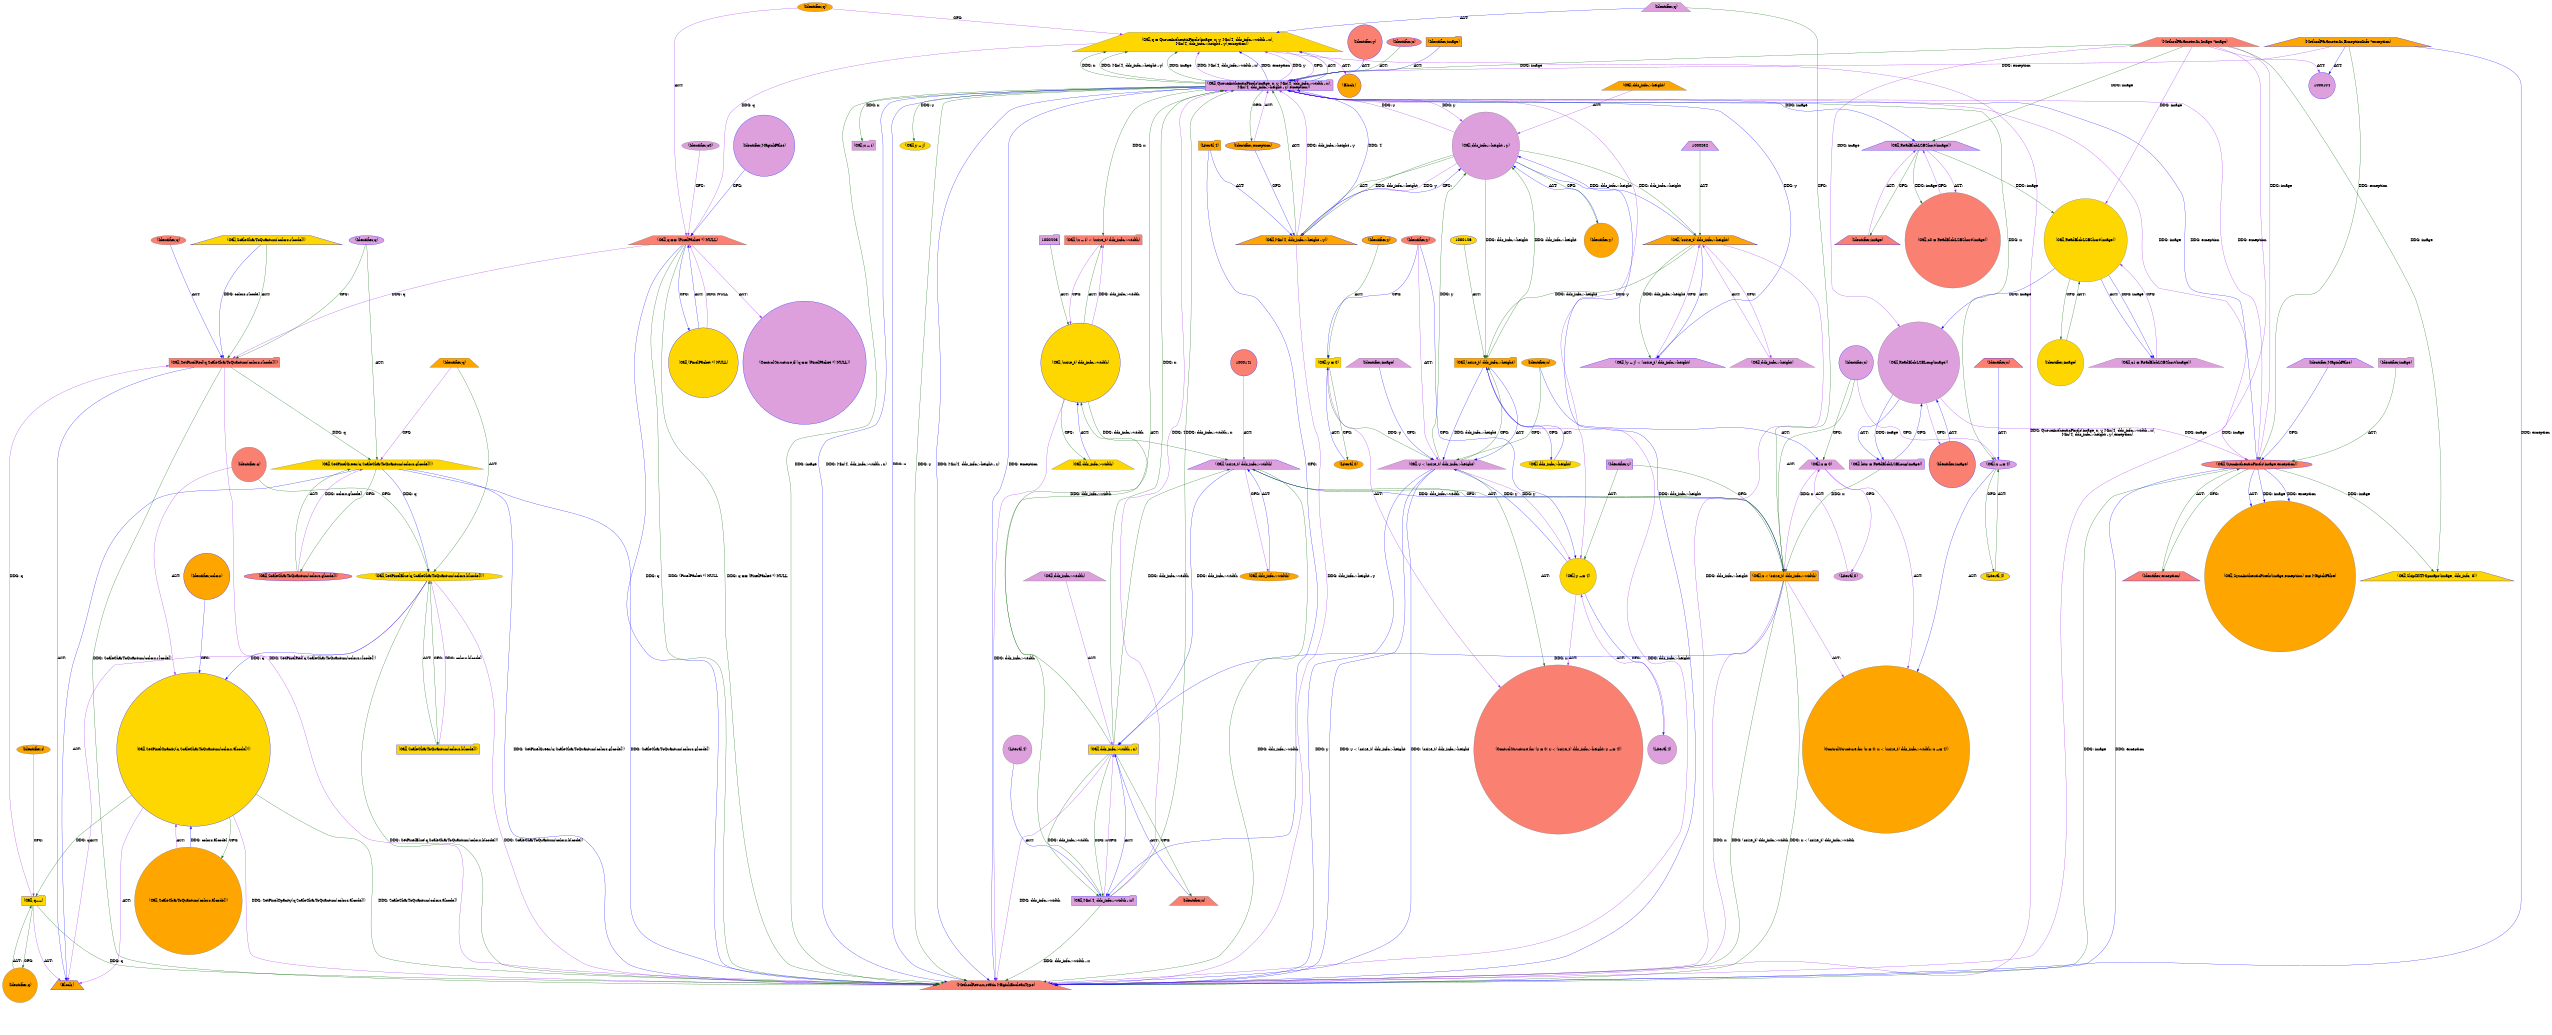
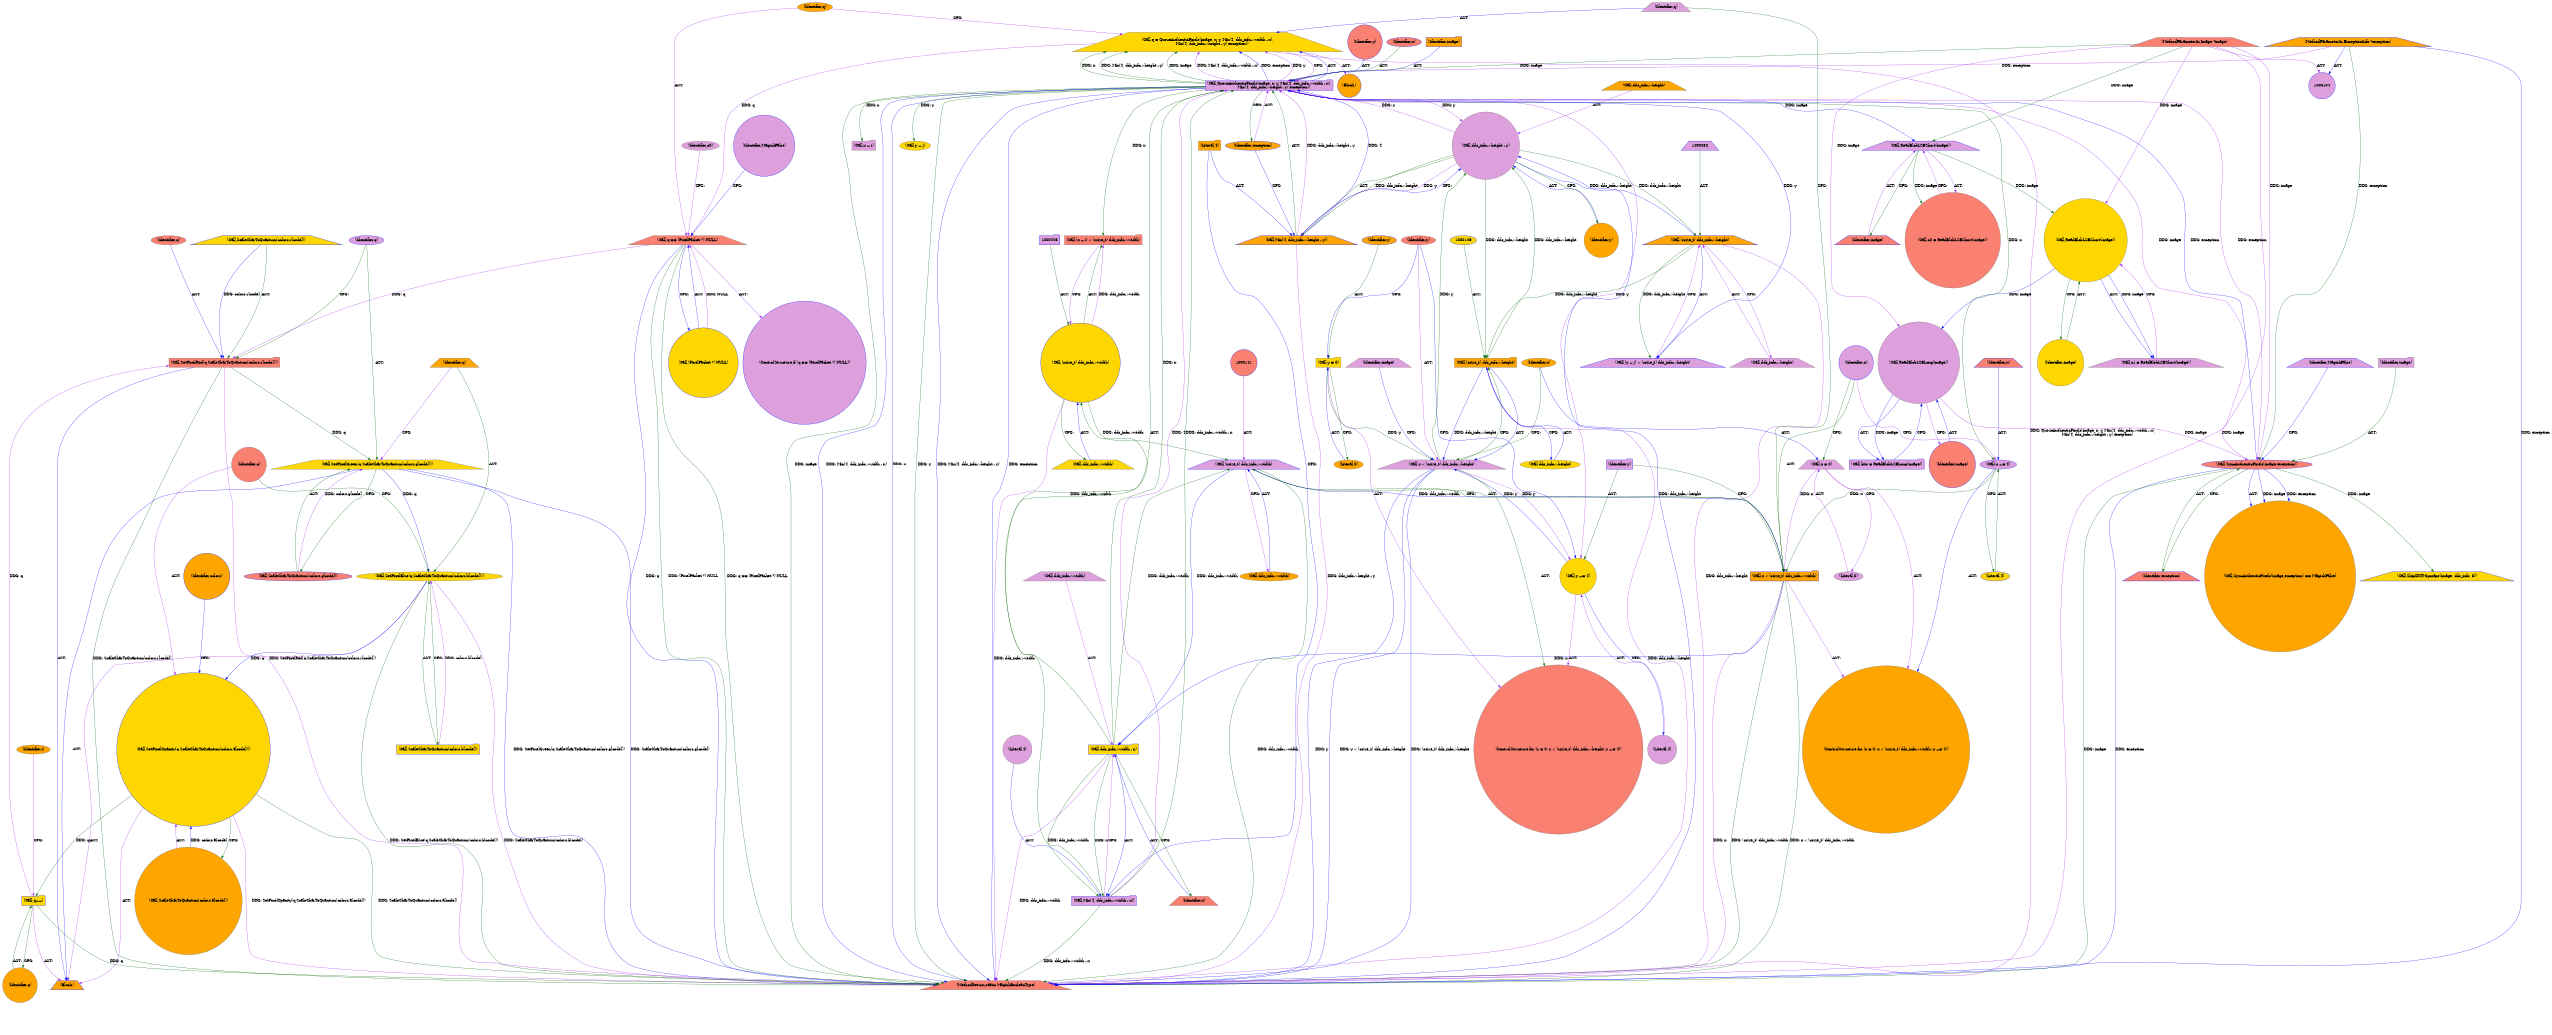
edge "(MethodParameterIn,Image *image)" -> "(Call,SkipDXTMipmaps(image, dds_info, 8))": removed, label "DDG: image"
edge "(Call,bits = ReadBlobLSBLong(image))" -> "(Call,x < (ssize_t) dds_info->width)": now "(Call,x += 4)" -> "(Call,x < (ssize_t) dds_info->width)"
